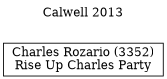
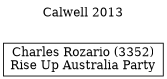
node "Charles Rozario (3352) Rise Up Charles Party": label "Charles Rozario (3352) Rise Up Charles Party" -> "Charles Rozario (3352) Rise Up Australia Party"
